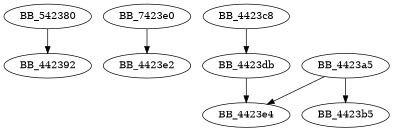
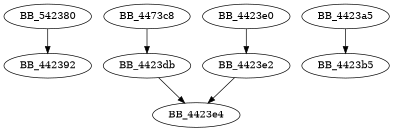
node "BB_7423e0": label "BB_7423e0" -> "BB_4423e0"
node "BB_4423c8": label "BB_4423c8" -> "BB_4473c8"
edge "BB_4423a5" -> "BB_4423e4": now "BB_4423e2" -> "BB_4423e4"
